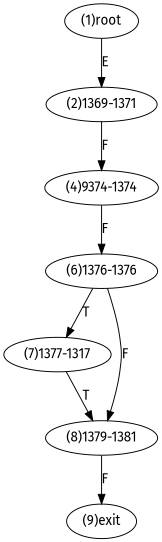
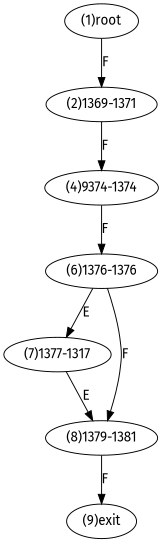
edge "(1)root" -> "(2)1369-1371": label "E" -> "F"
edge "(6)1376-1376" -> "(7)1377-1317": label "T" -> "E"
edge "(7)1377-1317" -> "(8)1379-1381": label "T" -> "E"
